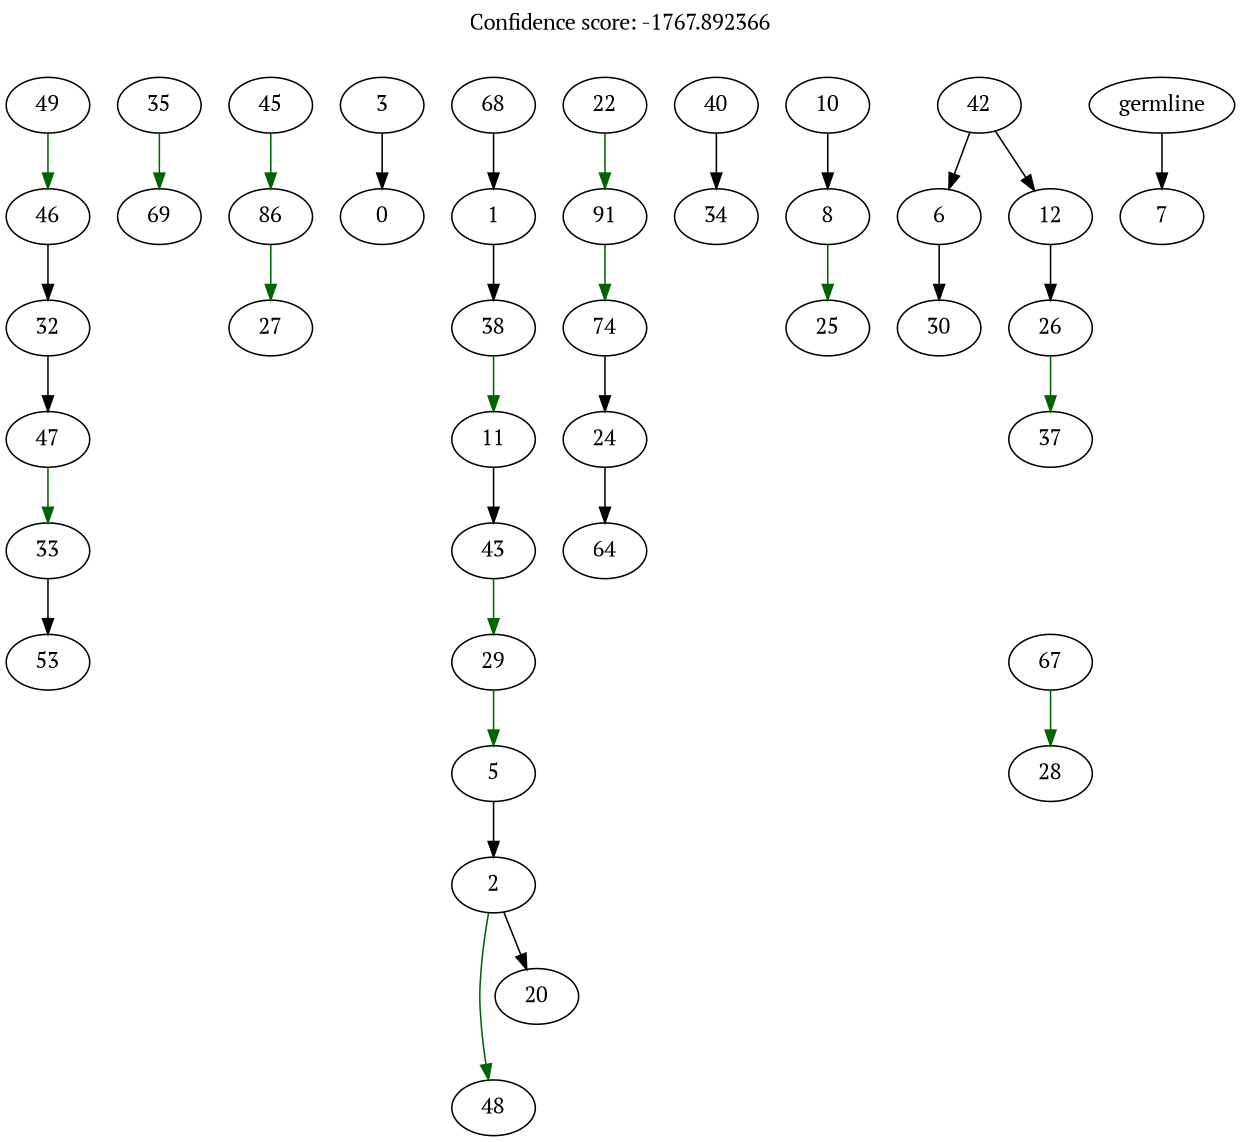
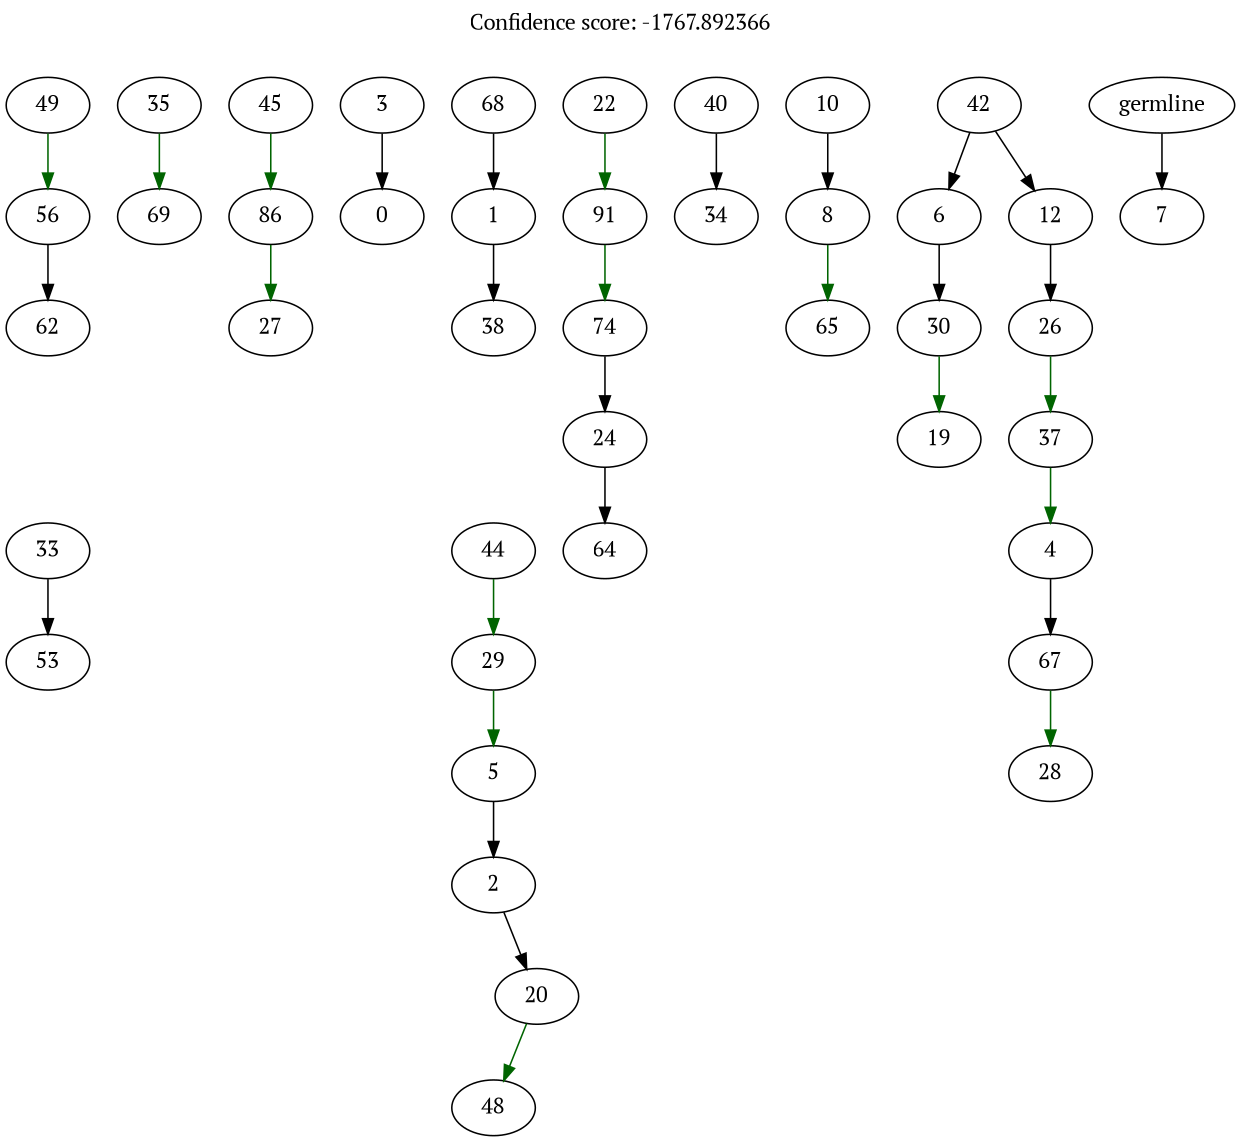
node "46": label "46" -> "56"
node "32": label "32" -> "62"
node "25": label "25" -> "65"
node "47": removed
node "11": removed
node "19": added
node "43": label "43" -> "44"
node "4": added
edge "2" -> "48": now "20" -> "48"
